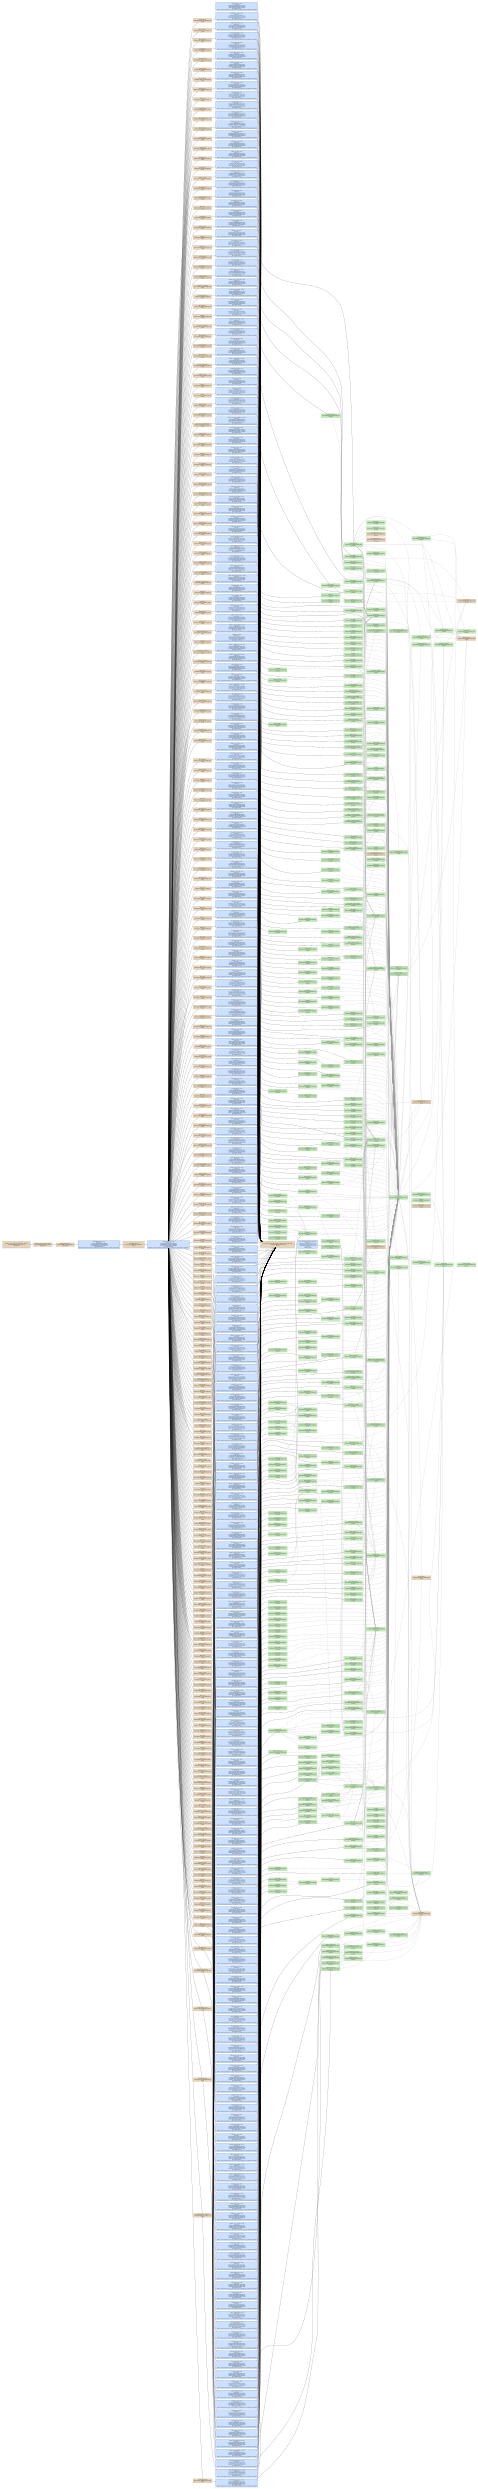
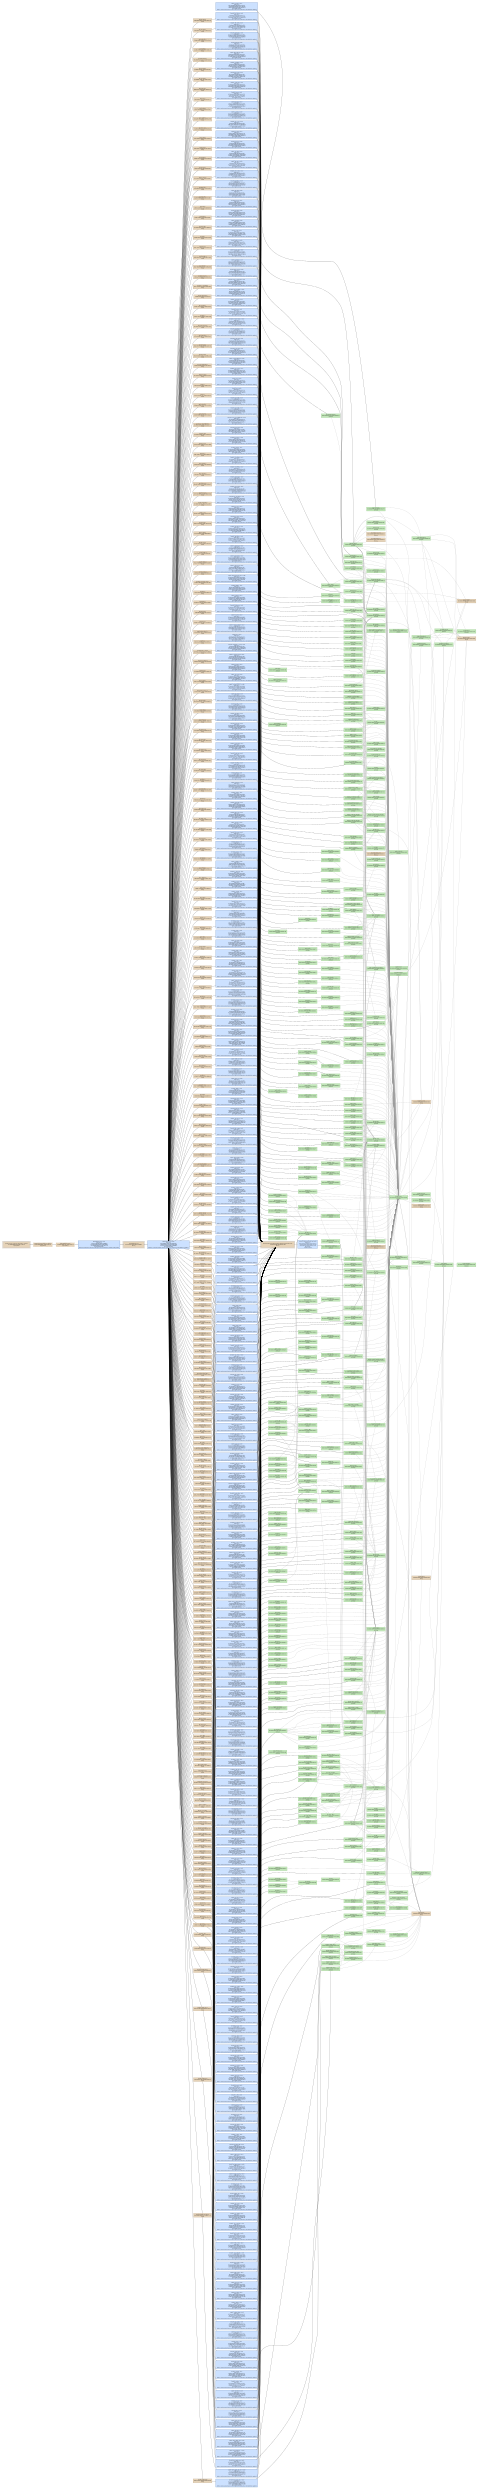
node "support/threads.c 0000000043975cde0000000000002705 UpToDate": added
node "ppc/realm_dom.o 9bc3636322d19a4c0170b9fefa03acf4 Missing": added
node "krb/conv_princ.c 0000000043975cdd0000000000002a57 UpToDate": removed
